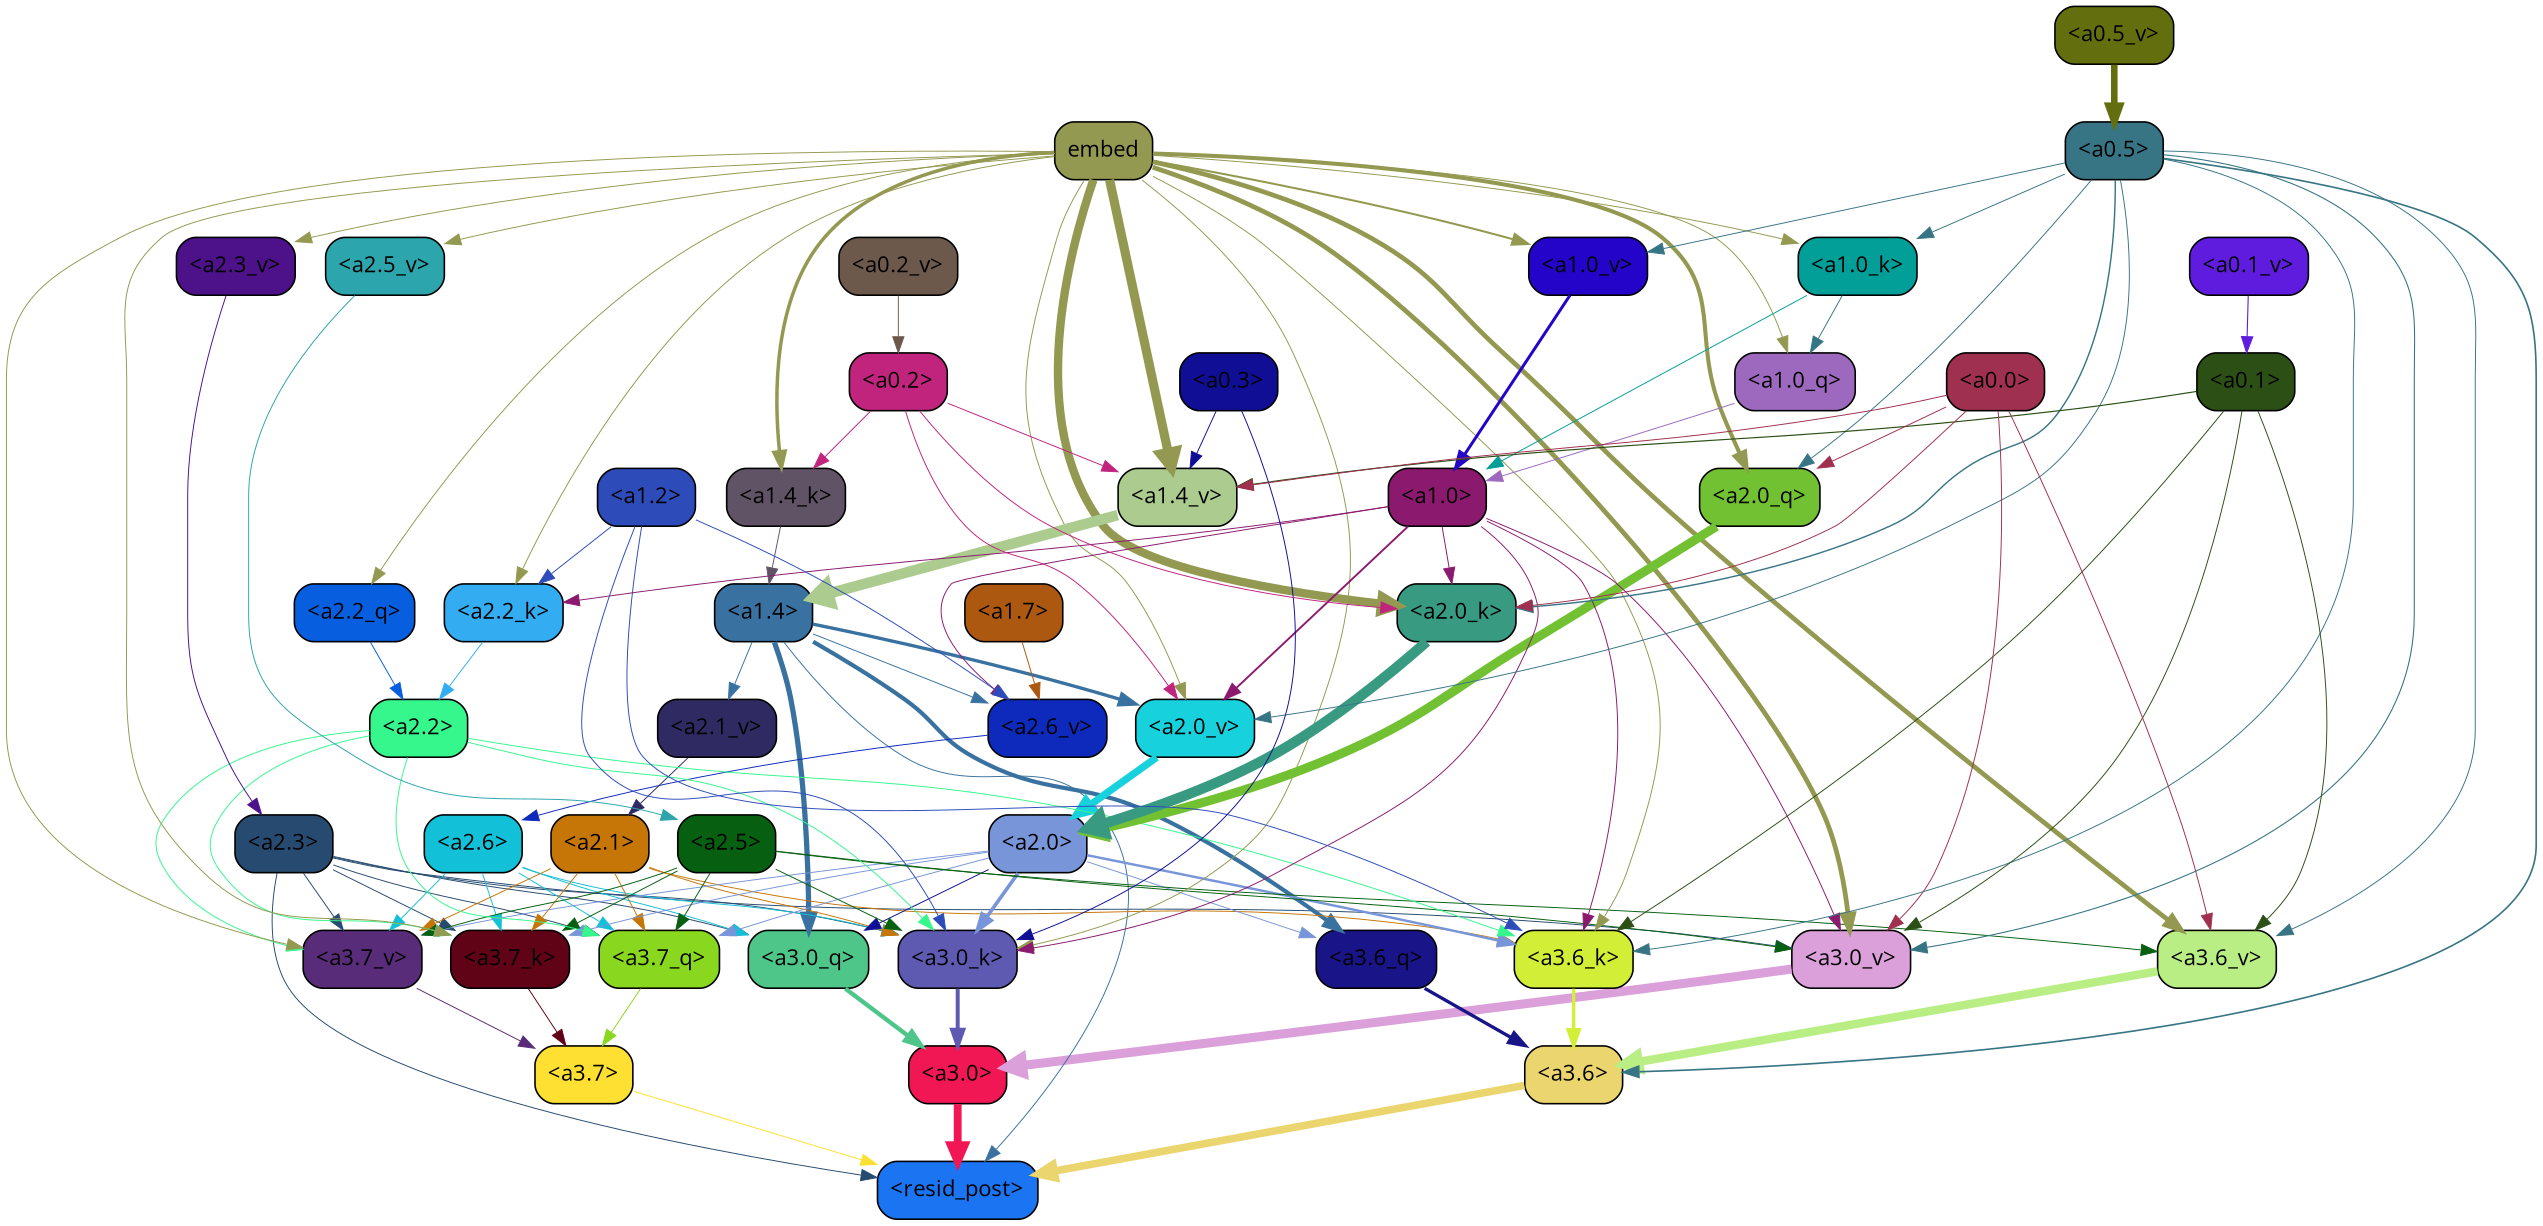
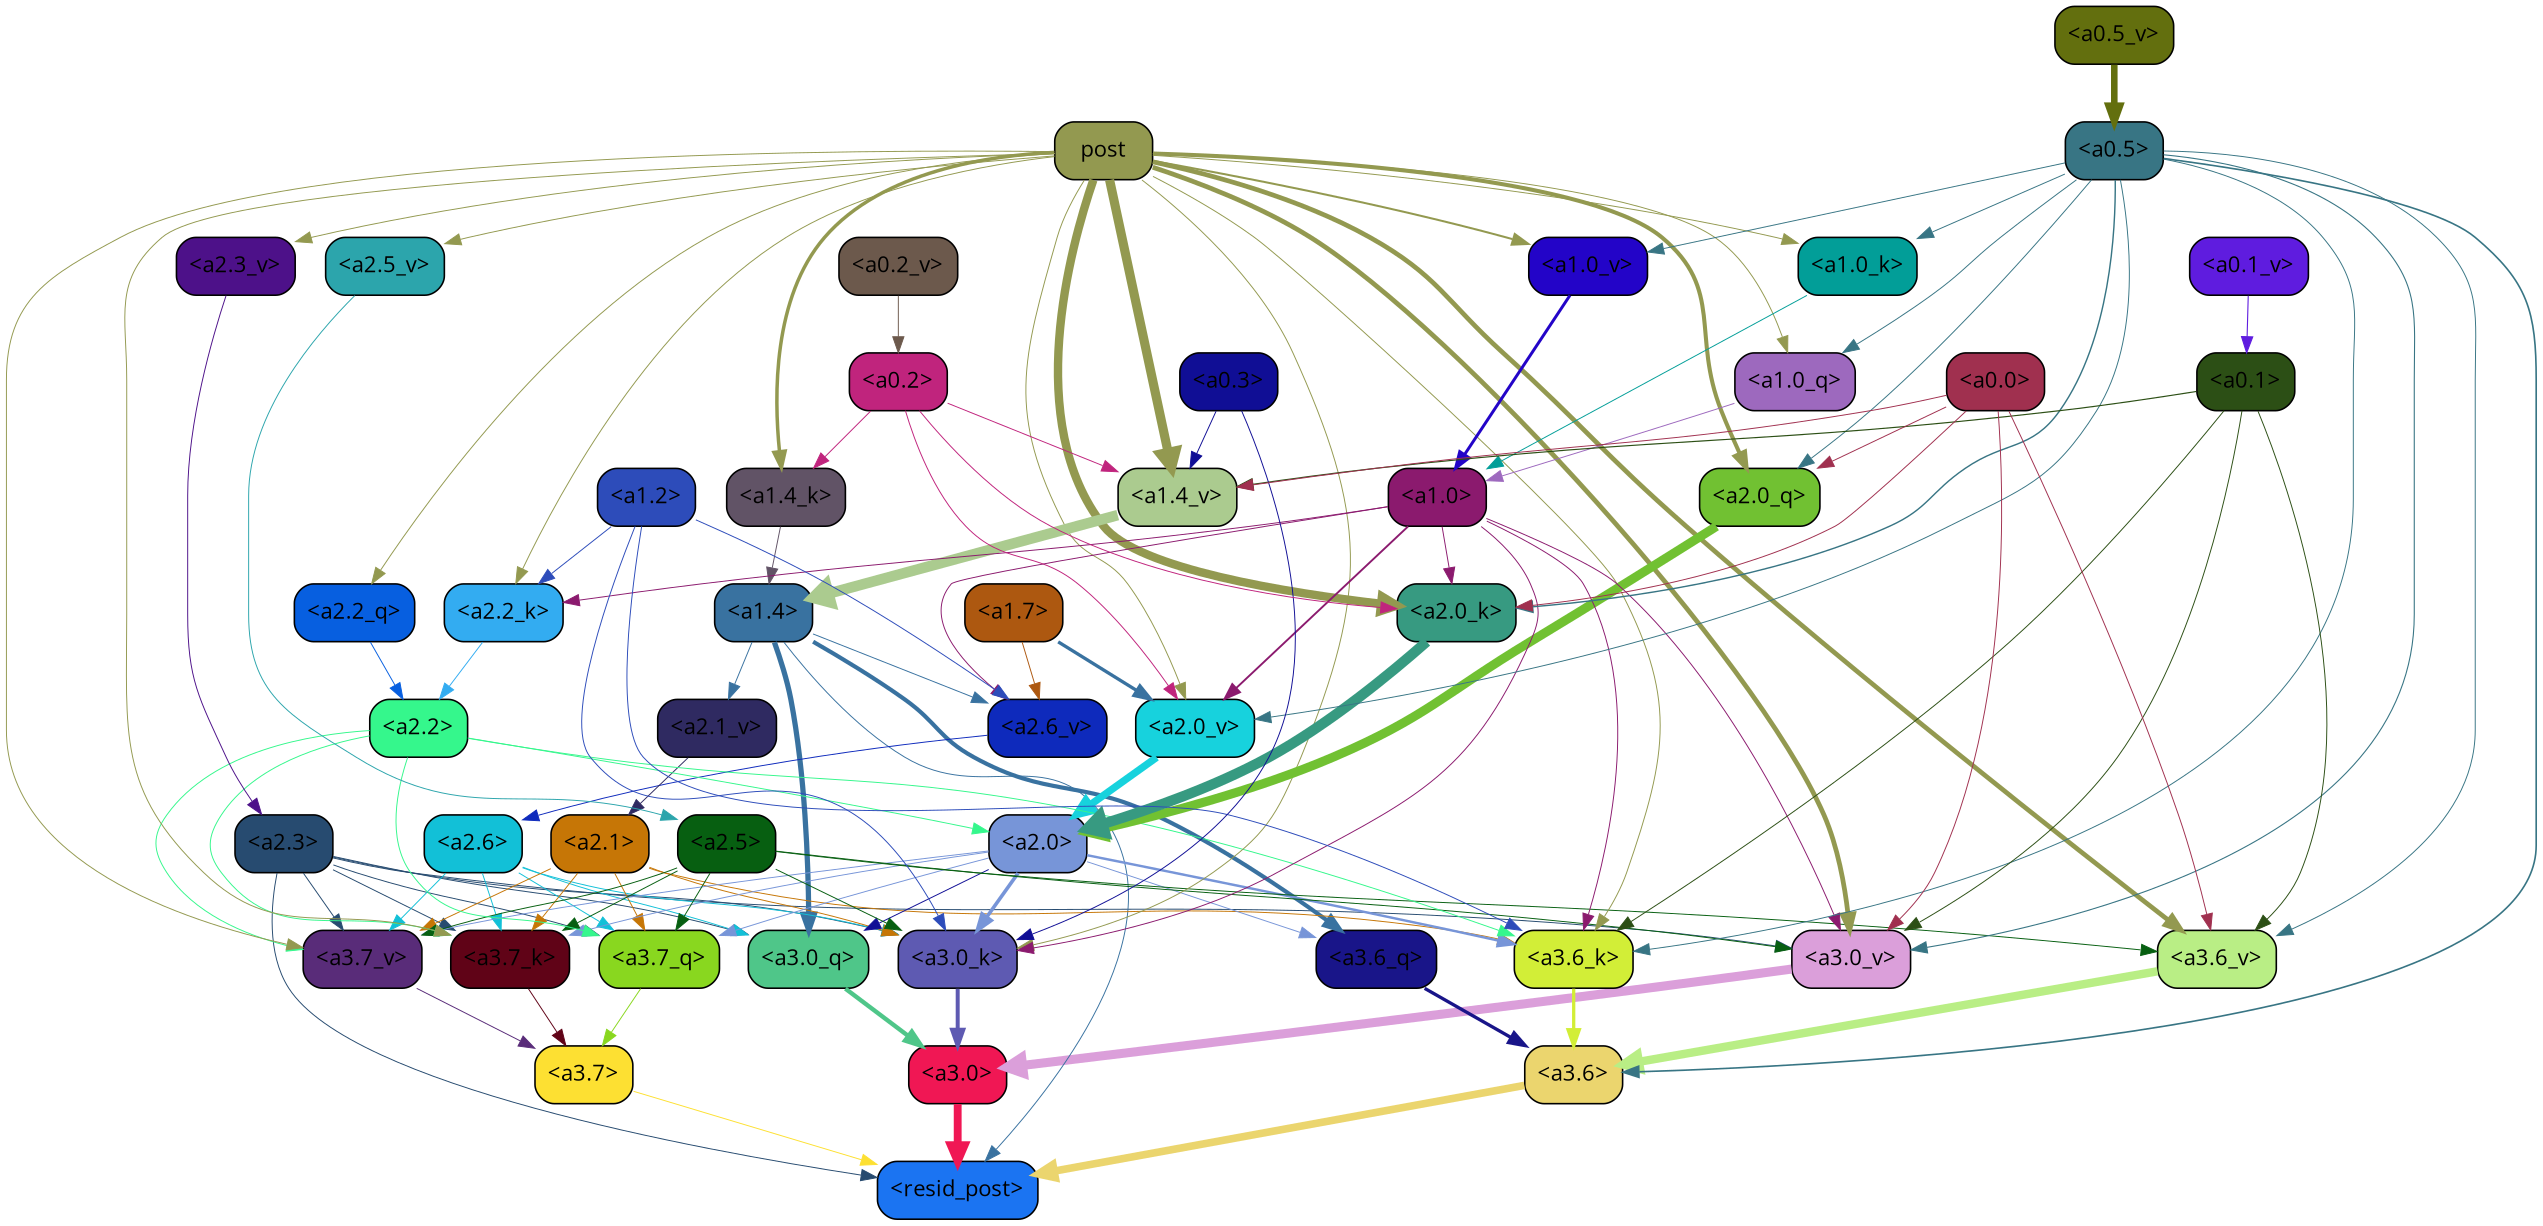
node "embed": label "embed" -> "post"
edge "<a1.0_k>" -> "<a1.0_q>": now "<a0.5>" -> "<a1.0_q>"
edge "<a1.4>" -> "<a2.0_v>": now "<a1.7>" -> "<a2.0_v>"
edge "<a2.2>" -> "<a3.0_k>": now "<a2.2>" -> "<a2.0>"
